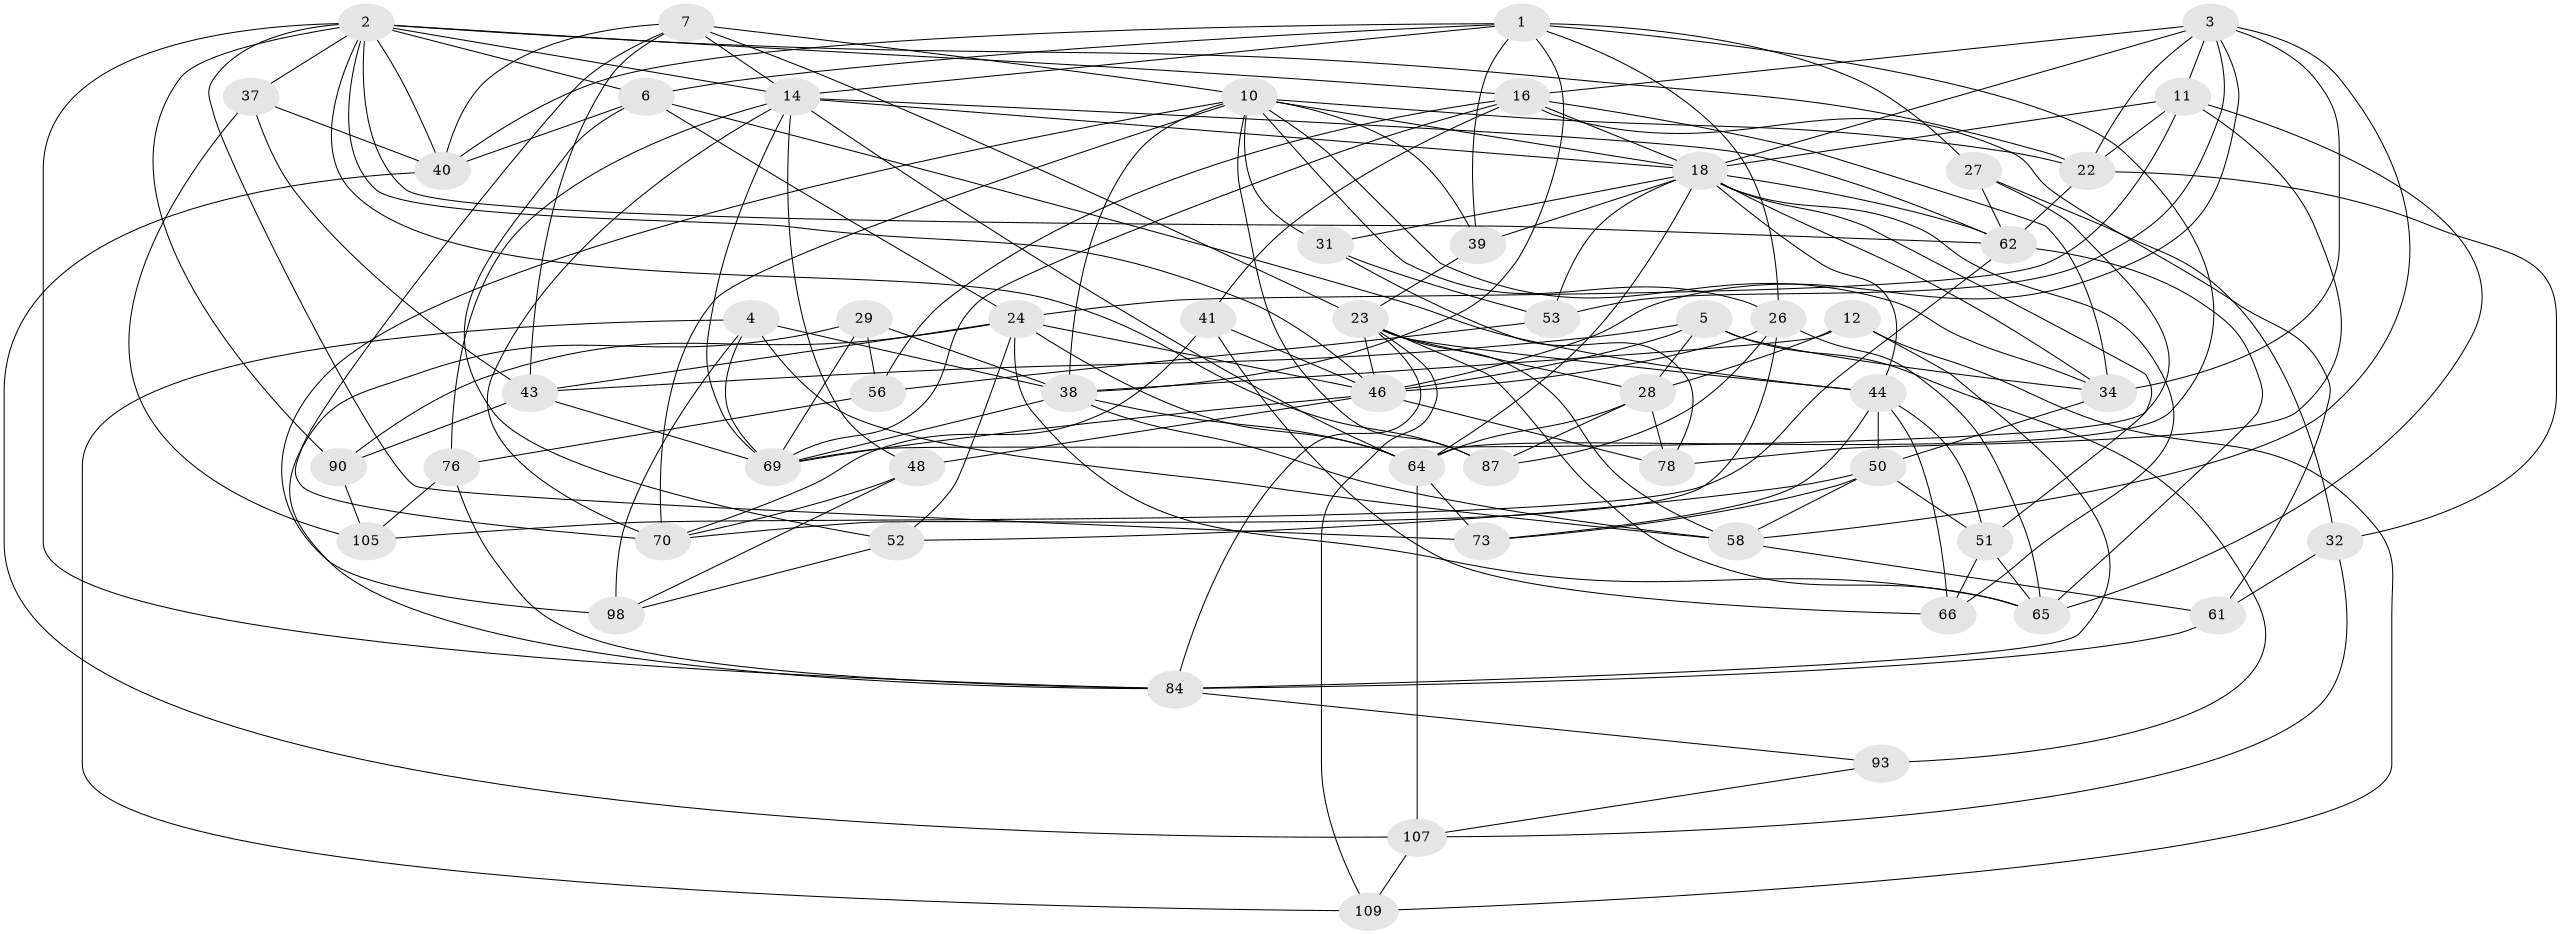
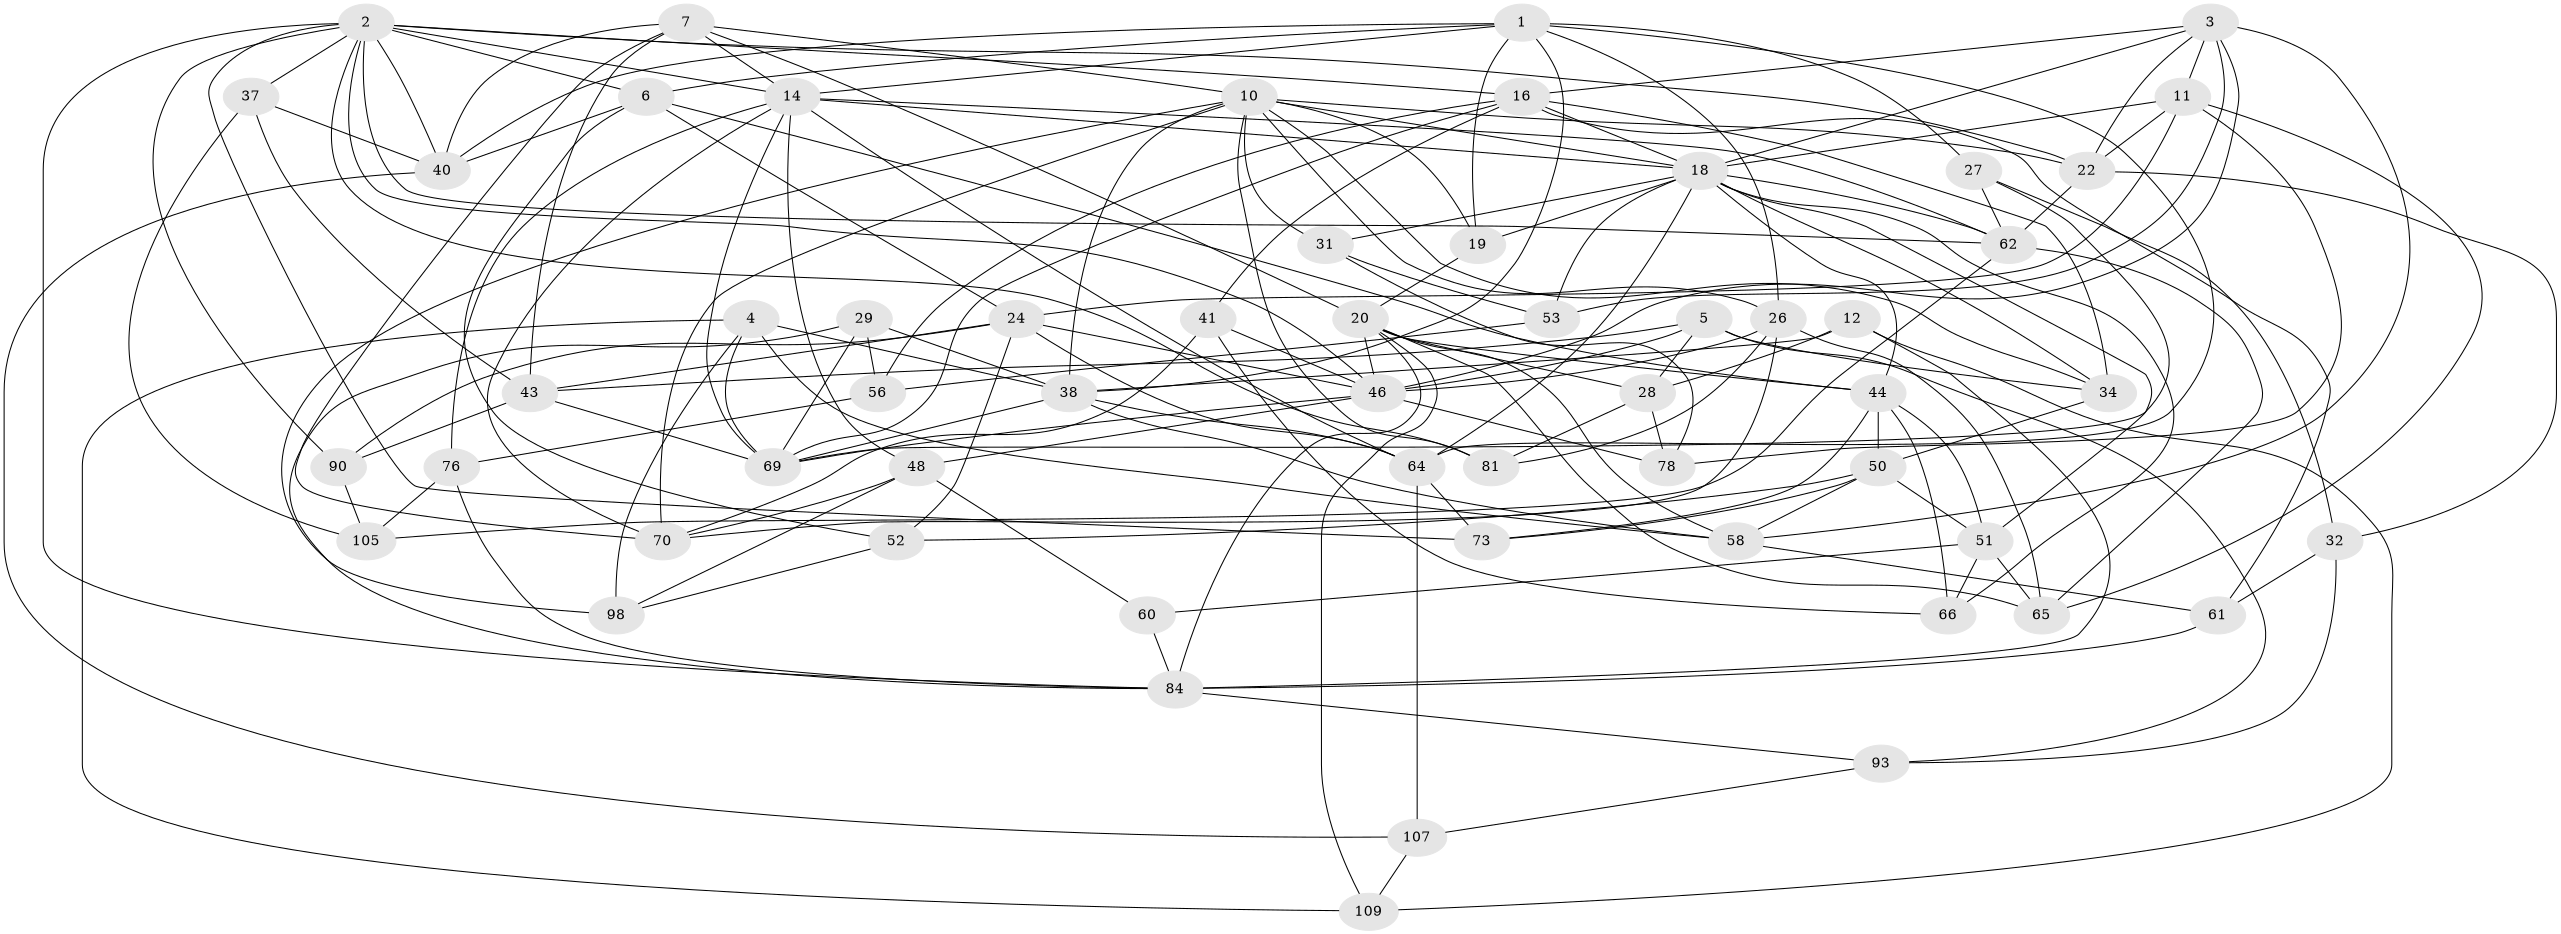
node "39": label "39" -> "19"
edge "3" -- "34": removed
node "23": label "23" -> "20"
edge "28" -- "64": removed
node "87": label "87" -> "81"
edge "24" -- "65": removed
node "60": added
edge "32" -- "107": now "32" -- "93"
